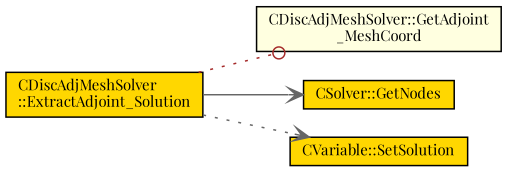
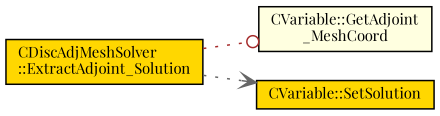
node "CDiscAdjMeshSolver::GetAdjoint _MeshCoord": label "CDiscAdjMeshSolver::GetAdjoint _MeshCoord" -> "CVariable::GetAdjoint _MeshCoord"
node "CSolver::GetNodes": removed
